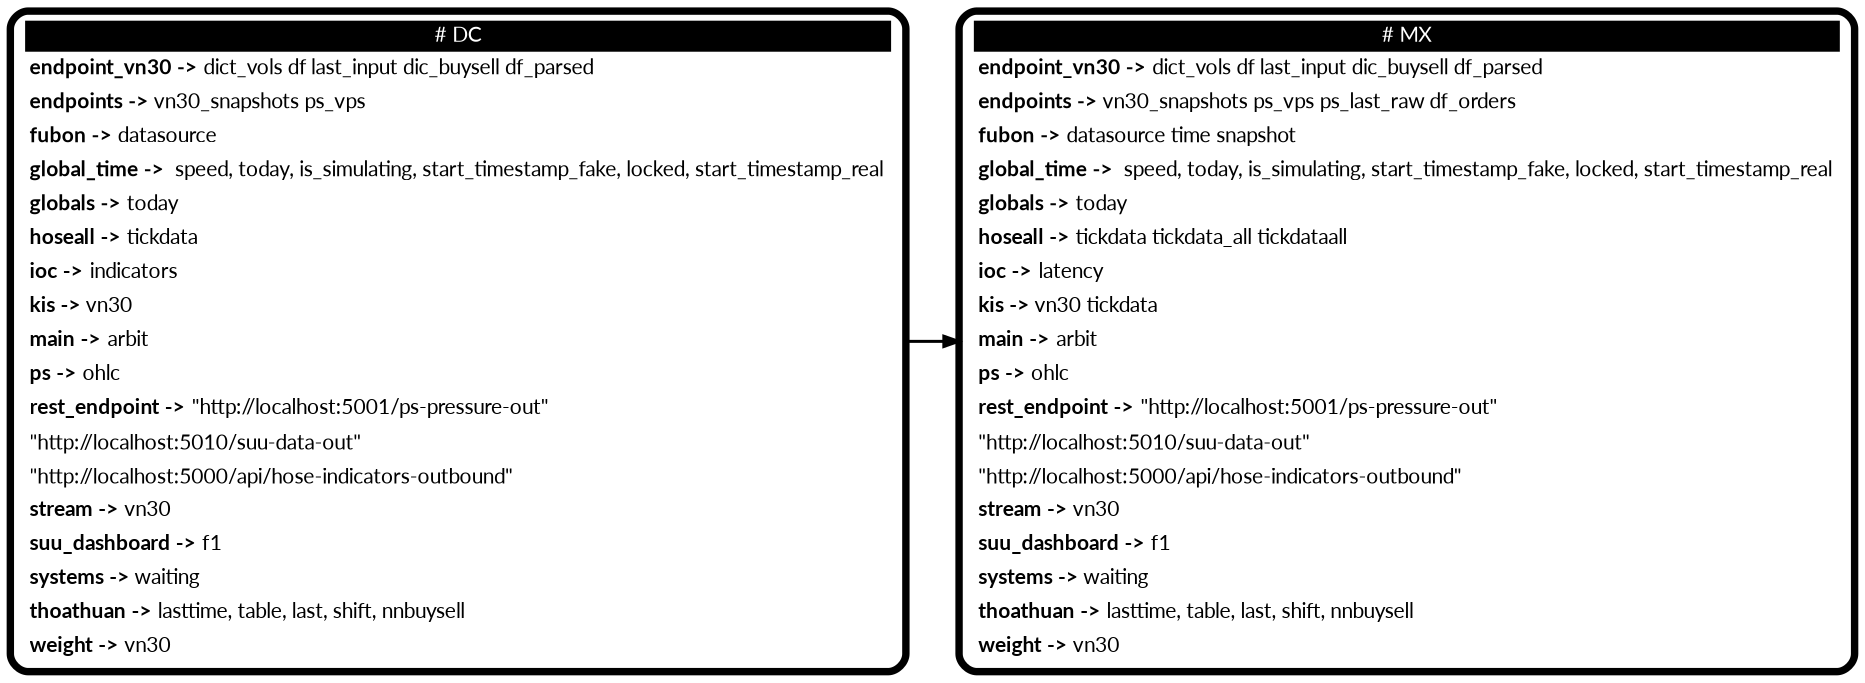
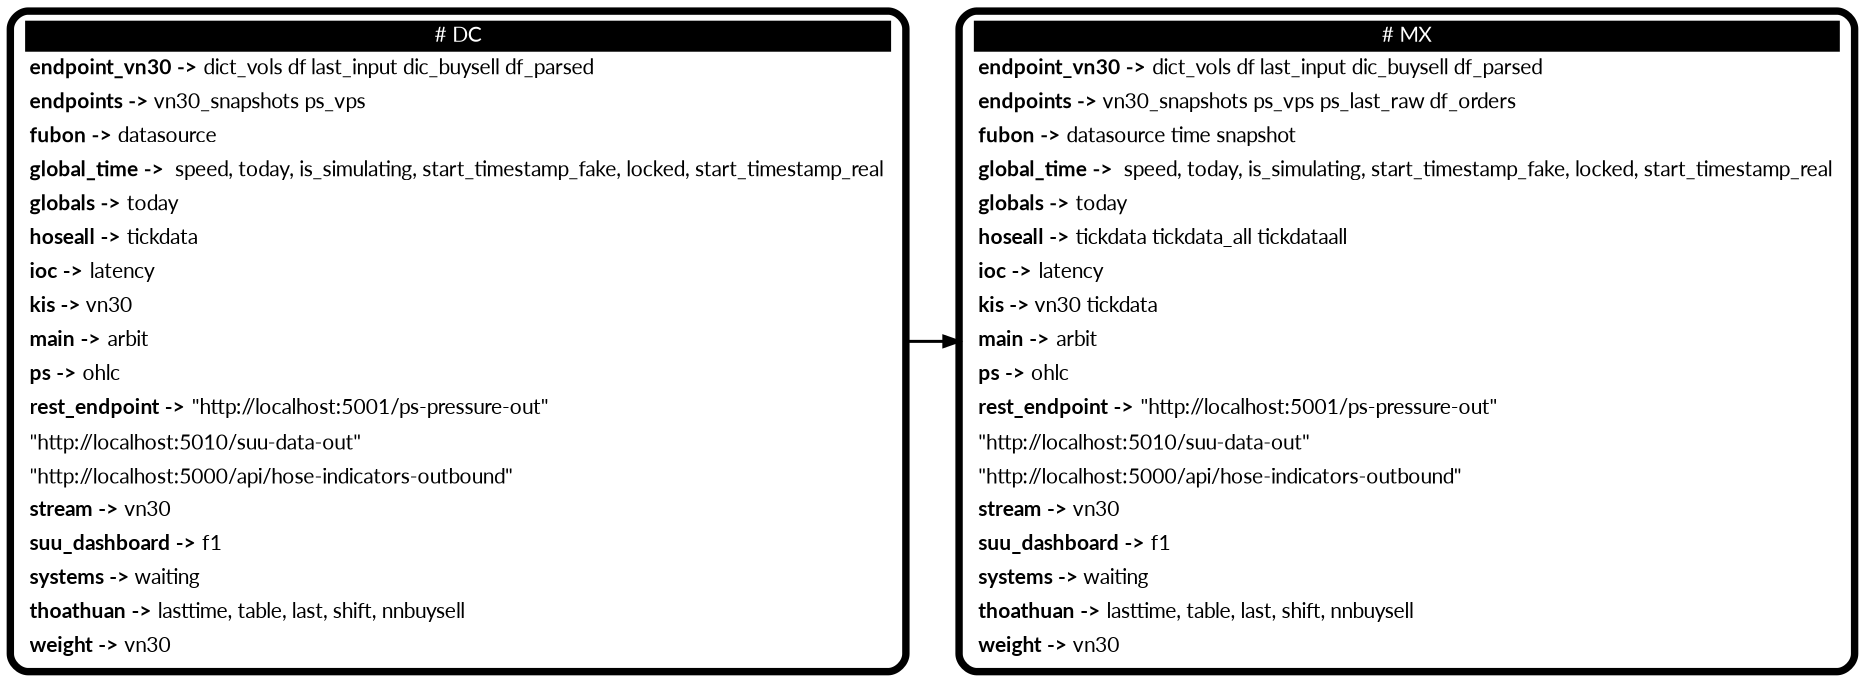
node "# DC": text "indicators" -> "latency"
